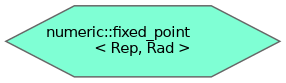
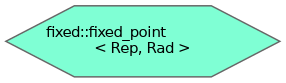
node "numeric::fixed_point < Rep, Rad >": label "numeric::fixed_point < Rep, Rad >" -> "fixed::fixed_point < Rep, Rad >"
